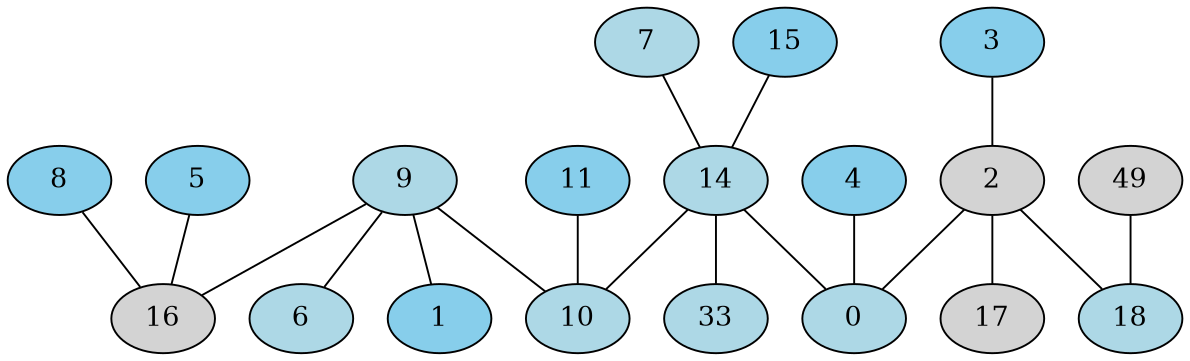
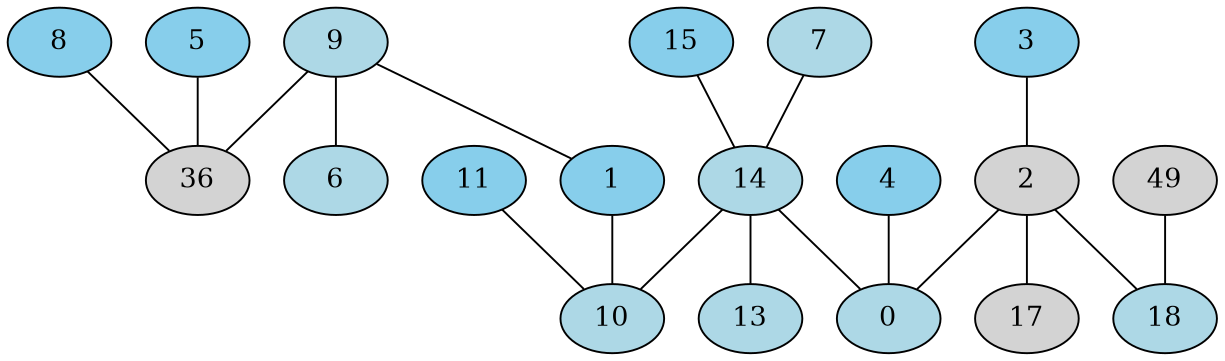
edge "9" -- "10": now "1" -- "10"
node "16": label "16" -> "36"
node "33": label "33" -> "13"
